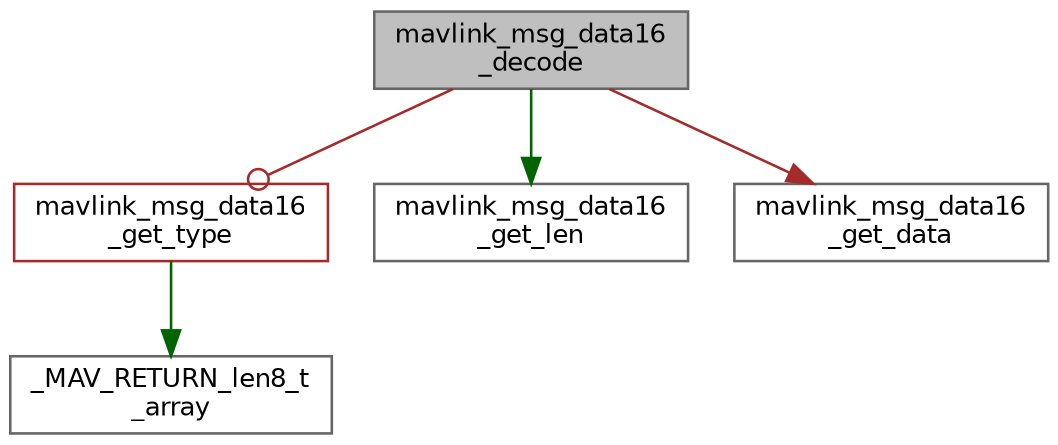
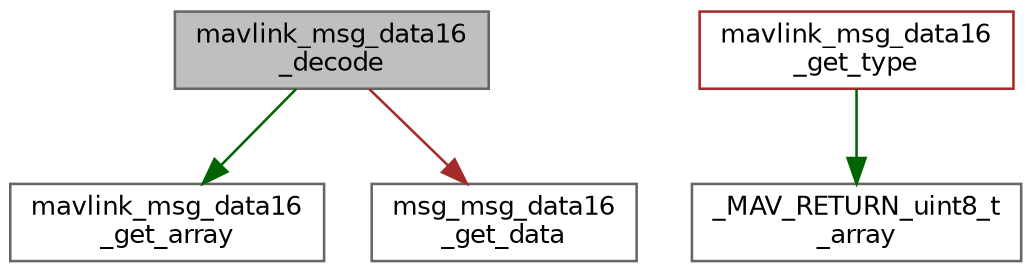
edge "mavlink_msg_data16 _decode" -> "mavlink_msg_data16 _get_type": removed
node "mavlink_msg_data16 _get_len": label "mavlink_msg_data16 _get_len" -> "mavlink_msg_data16 _get_array"
node "mavlink_msg_data16 _get_data": label "mavlink_msg_data16 _get_data" -> "msg_msg_data16 _get_data"
node "_MAV_RETURN_len8_t _array": label "_MAV_RETURN_len8_t _array" -> "_MAV_RETURN_uint8_t _array"
